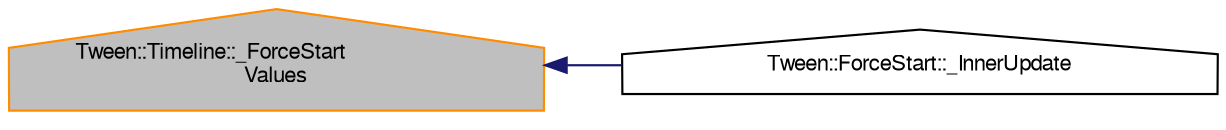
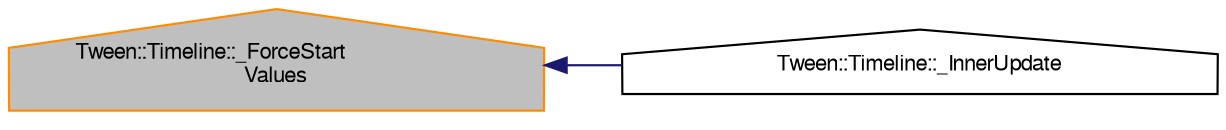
node "Tween::ForceStart::_InnerUpdate": label "Tween::ForceStart::_InnerUpdate" -> "Tween::Timeline::_InnerUpdate"
